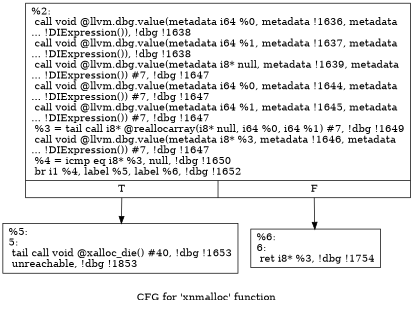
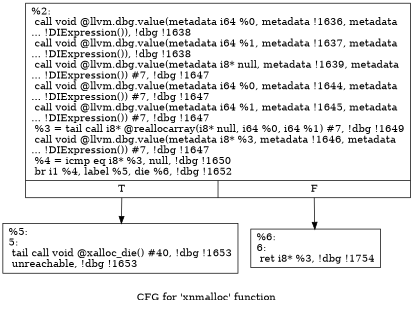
node "%2:": text "br i1 %4, label %5, label %6, !dbg !1652" -> "br i1 %4, label %5, die %6, !dbg !1652"
node "%5:": text "unreachable, !dbg !1853" -> "unreachable, !dbg !1653"
